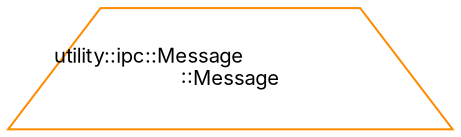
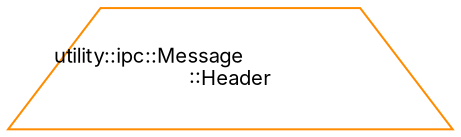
node "utility::ipc::Message ::Message": label "utility::ipc::Message ::Message" -> "utility::ipc::Message ::Header"
